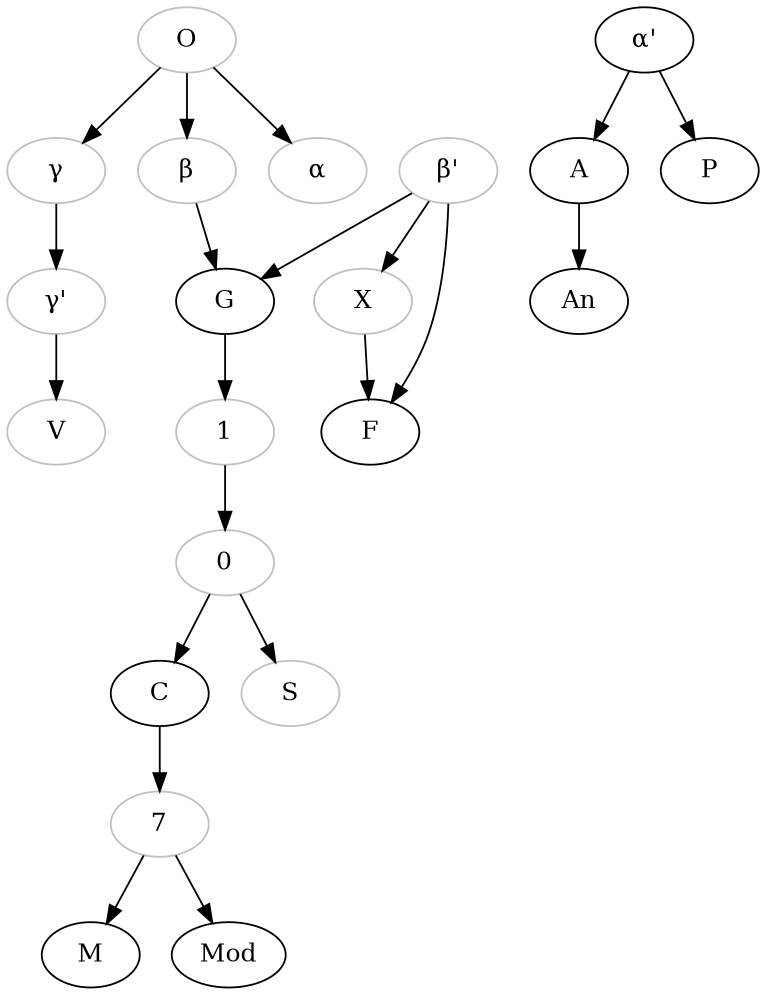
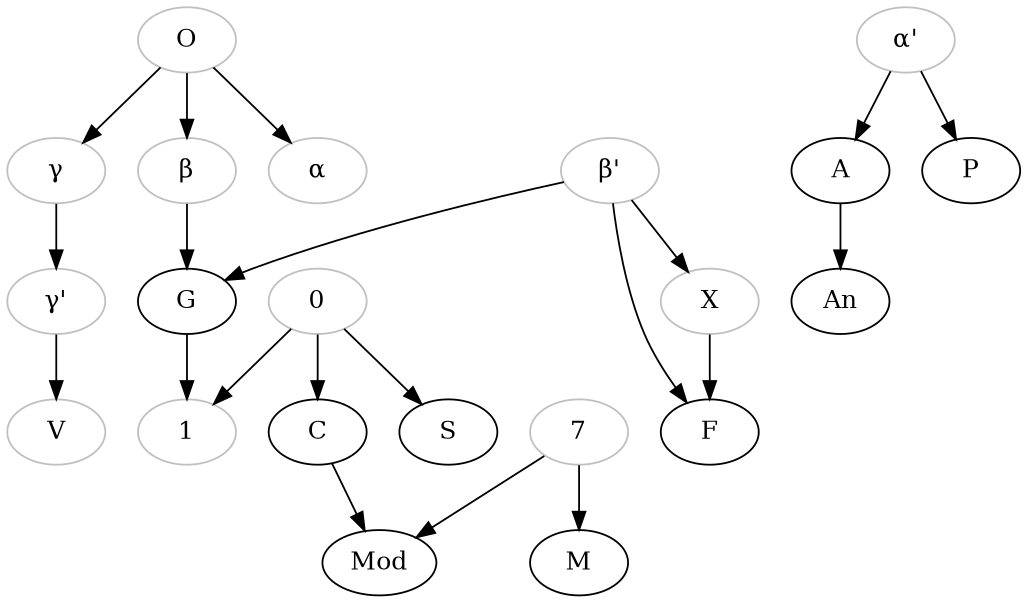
node "α'": color black -> grey
edge "1" -> "0": reversed
node "S": color grey -> black
edge "C" -> "7": now "C" -> "Mod"
